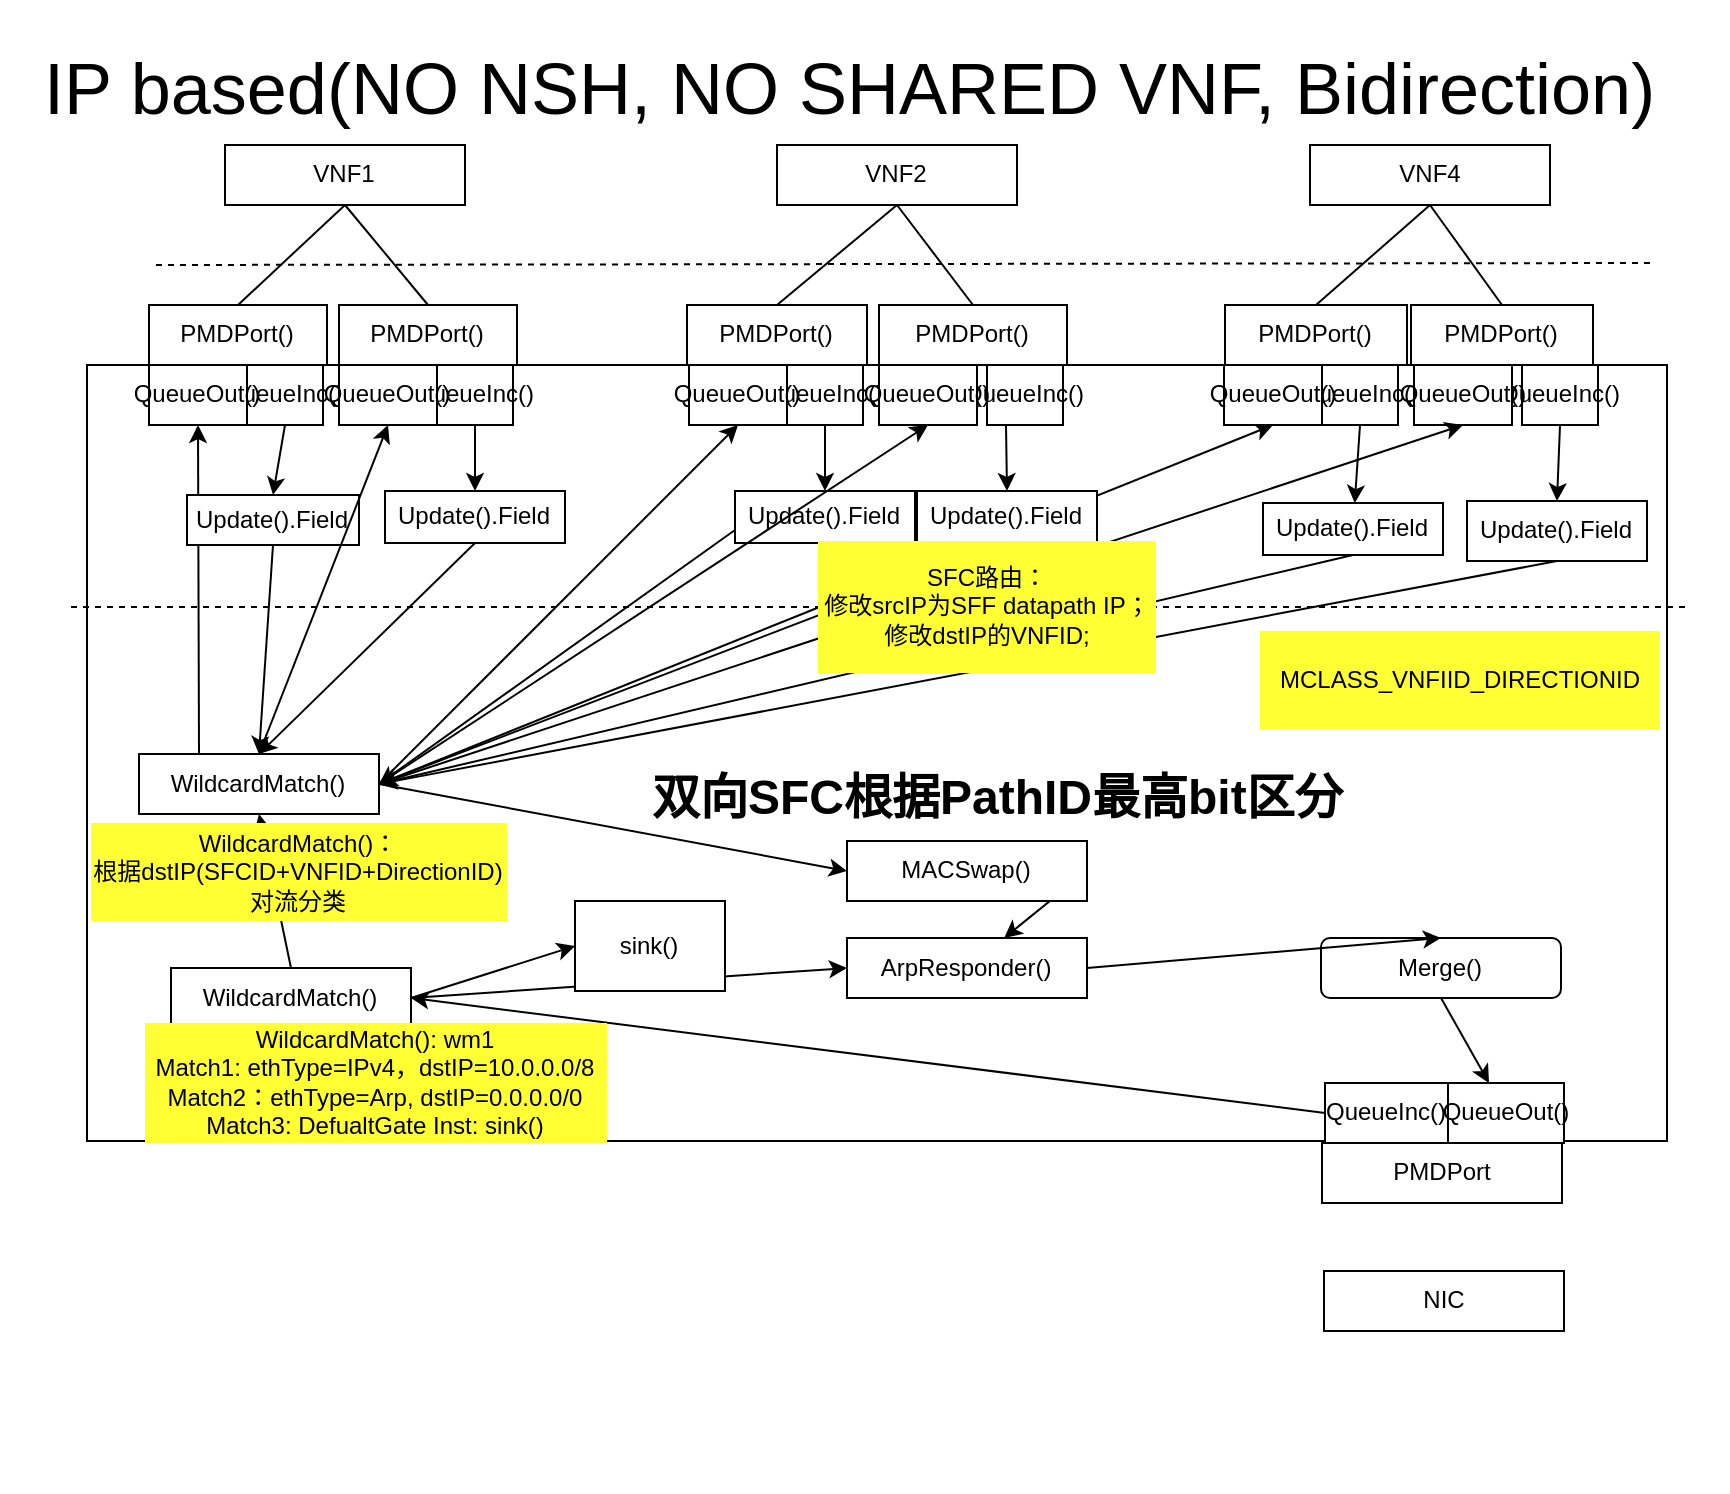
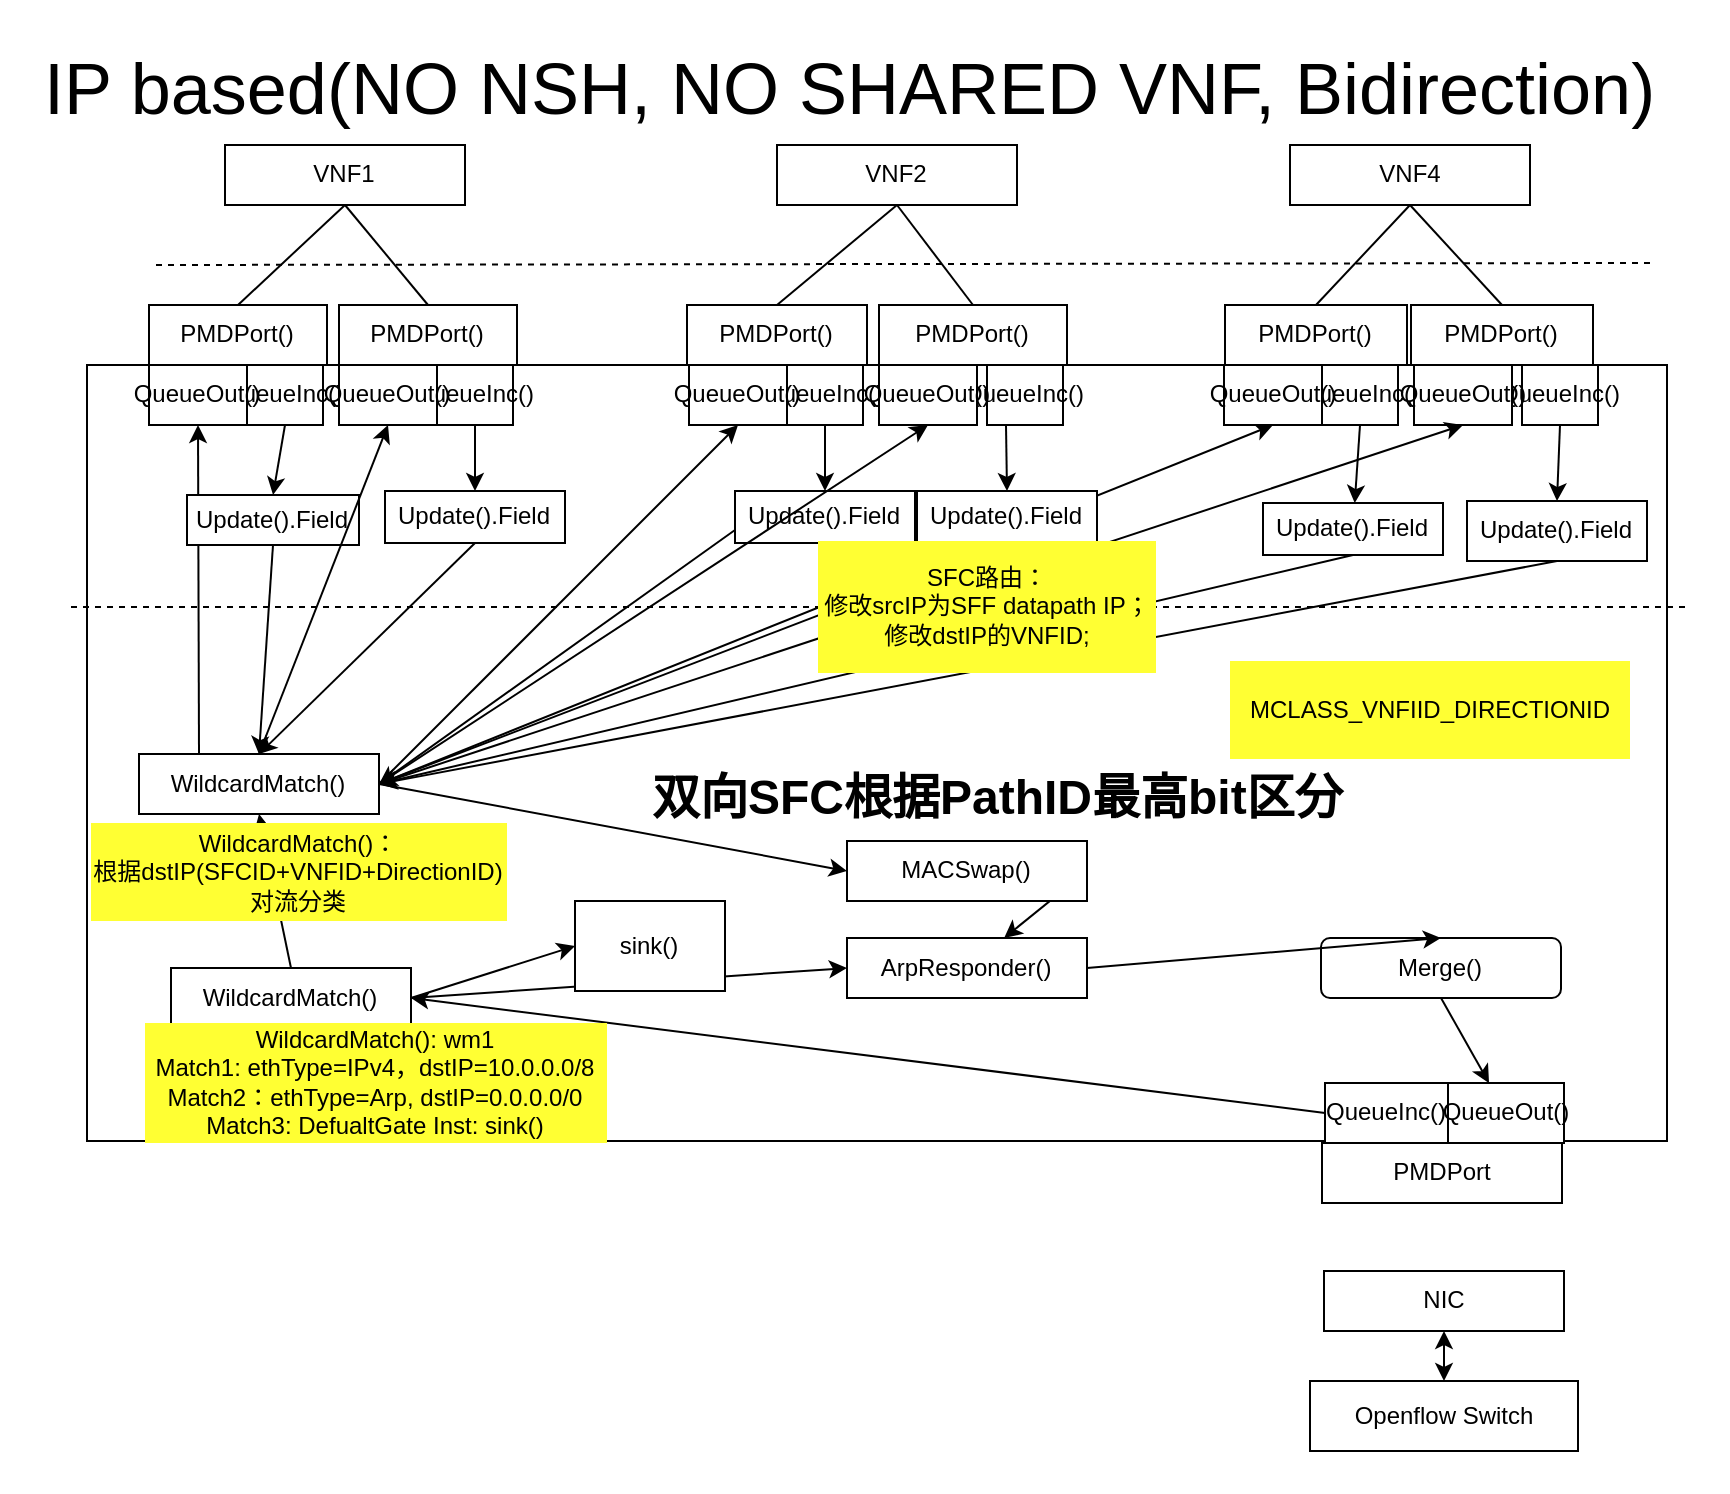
node "VNF4": moved (1430, 175) -> (1410, 175)
node "MCLASS_VNFIID_DIRECTIONID": moved (1460, 680) -> (1430, 710)
edge "NIC" -- "Openflow Switch": added
node "Openflow Switch": added
